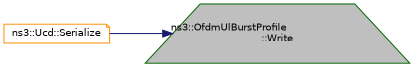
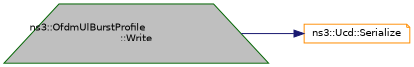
edge "ns3::Ucd::Serialize" -> "ns3::OfdmUlBurstProfile ::Write": reversed
